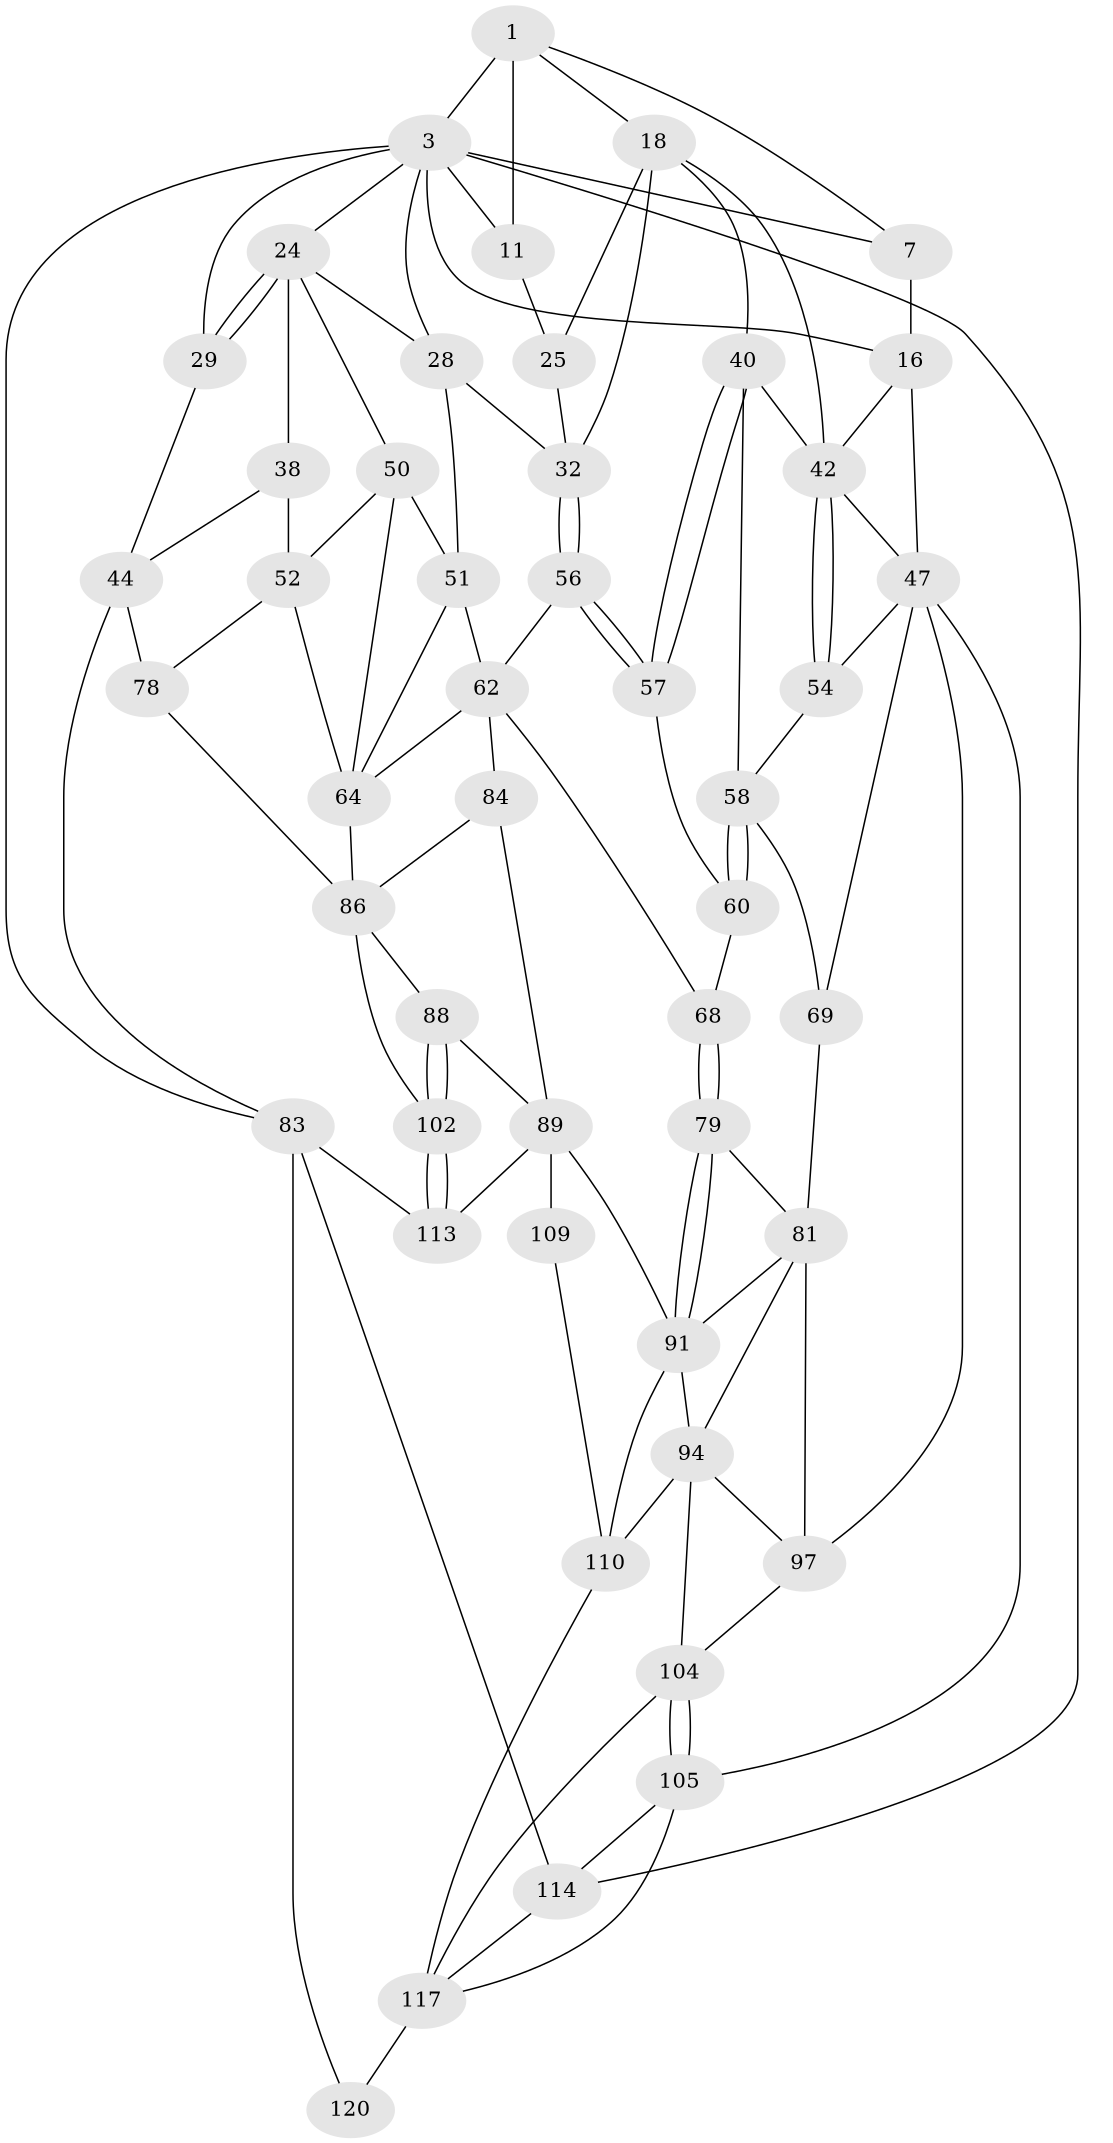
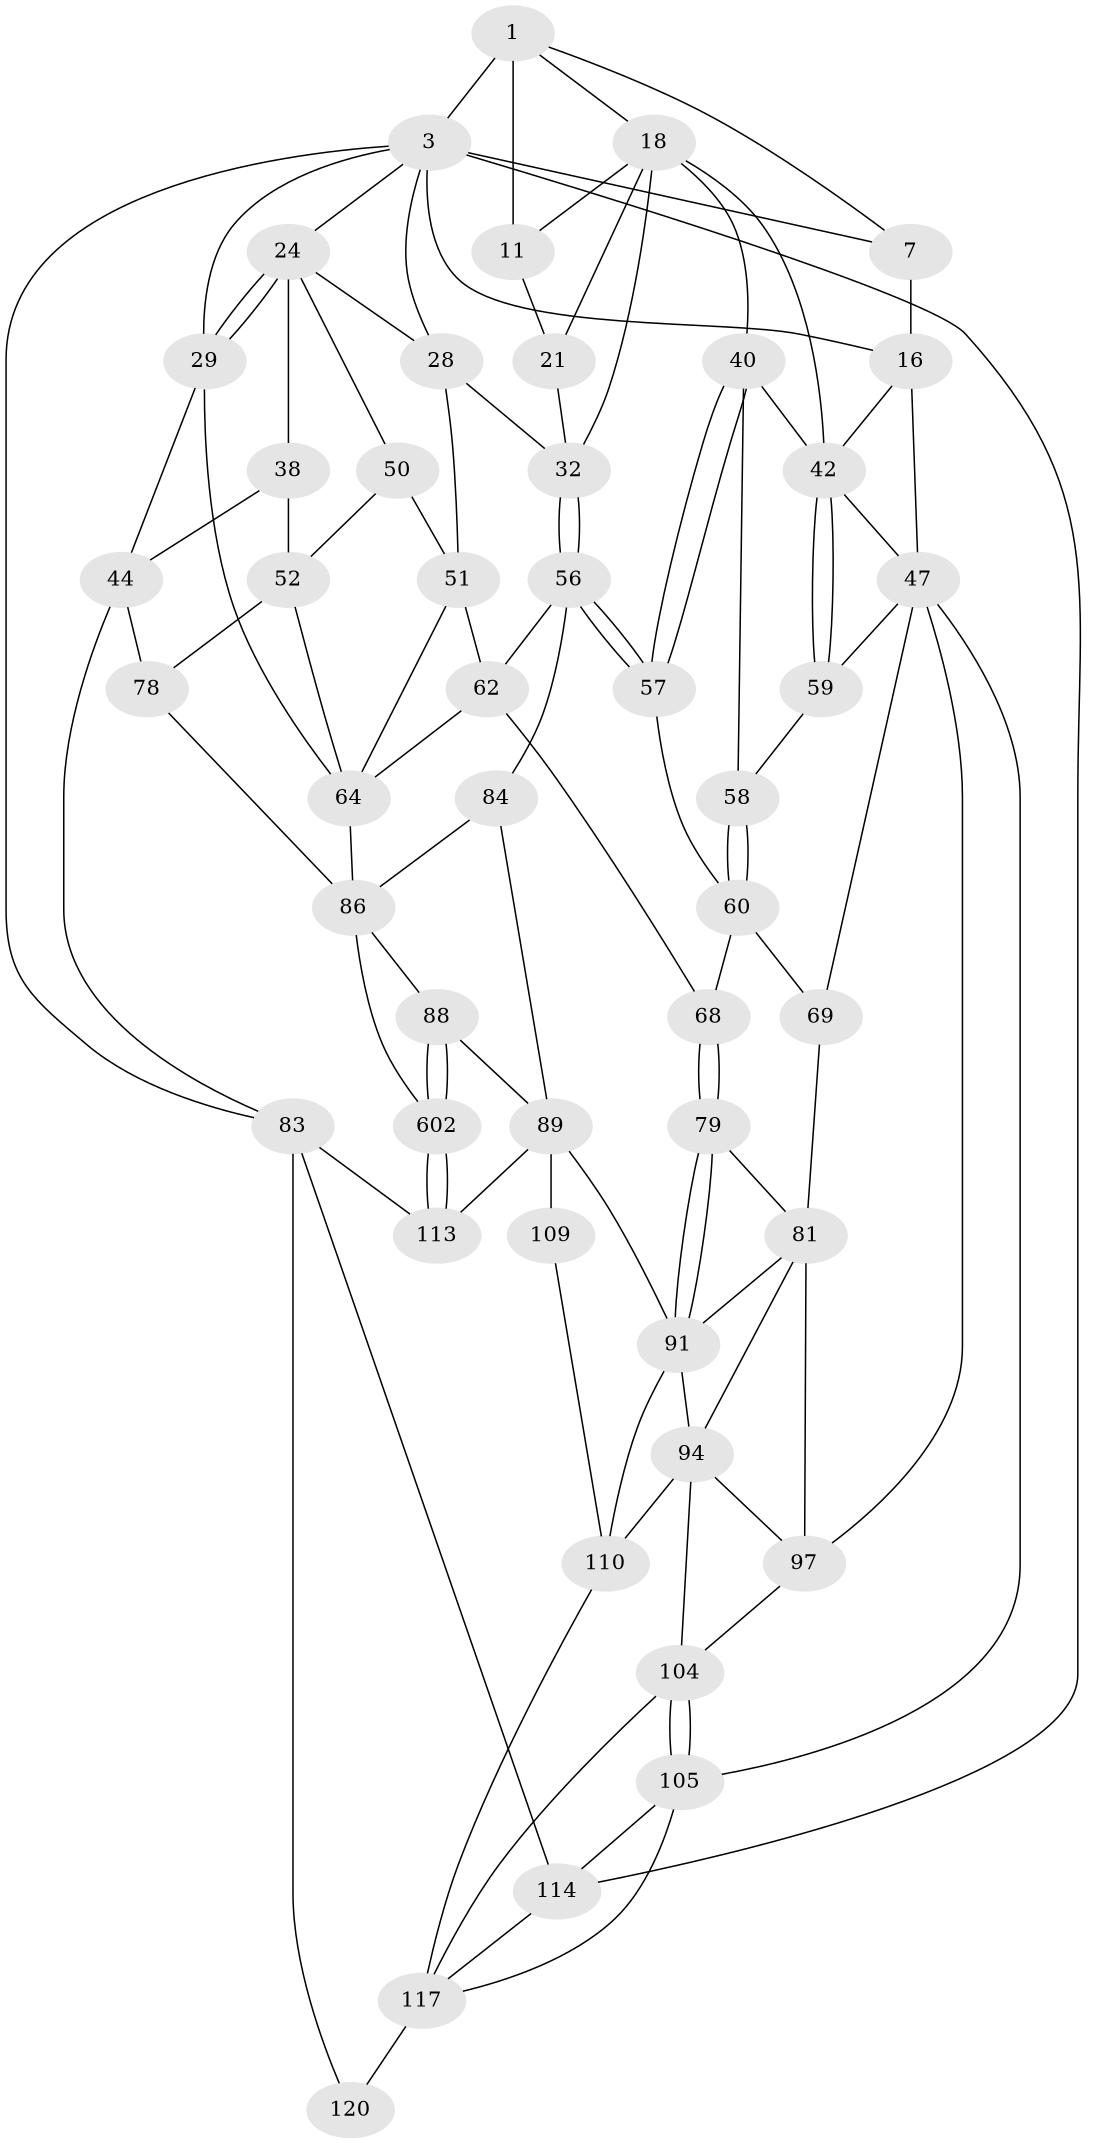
edge "3" -- "11": now "18" -- "11"
node "25": label "25" -> "21"
edge "50" -- "64": now "29" -- "64"
node "54": label "54" -> "59"
edge "62" -- "84": now "56" -- "84"
edge "58" -- "69": now "60" -- "69"
node "102": label "102" -> "602"
